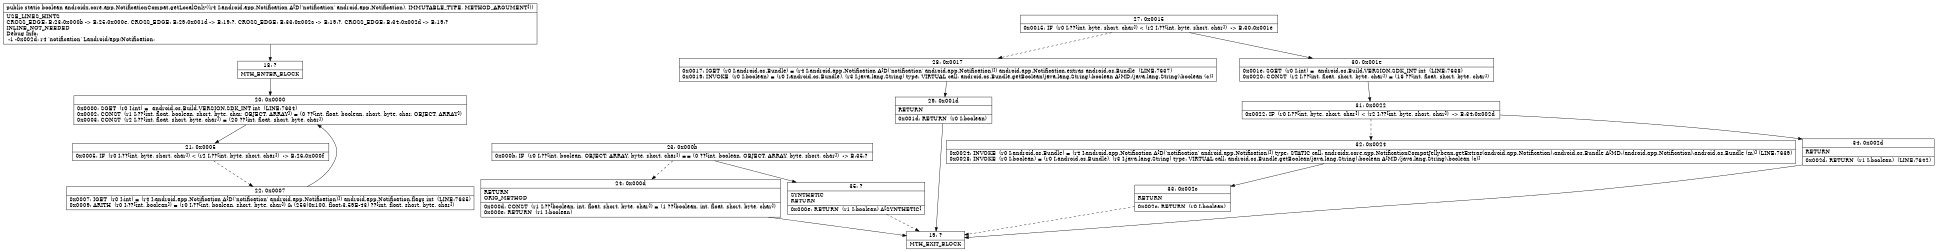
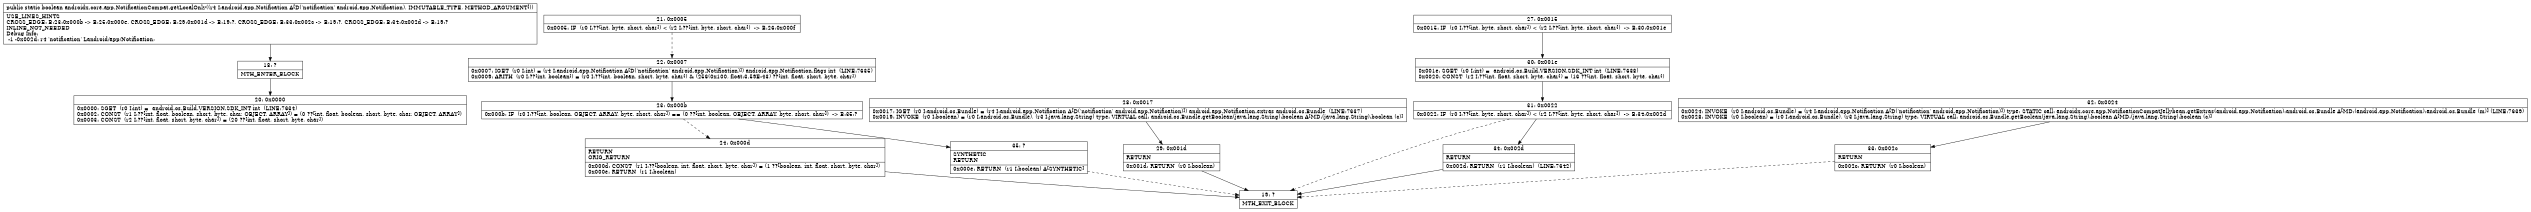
edge "27: 0x0015" -> "28: 0x0017": removed
edge "31: 0x0022" -> "32: 0x0024": now "31: 0x0022" -> "19: ?"
edge "20: 0x0000" -> "21: 0x0005": removed
edge "22: 0x0007" -> "20: 0x0000": now "22: 0x0007" -> "23: 0x000b"
node "24: 0x000d": text "ORIG_METHOD" -> "ORIG_RETURN"
